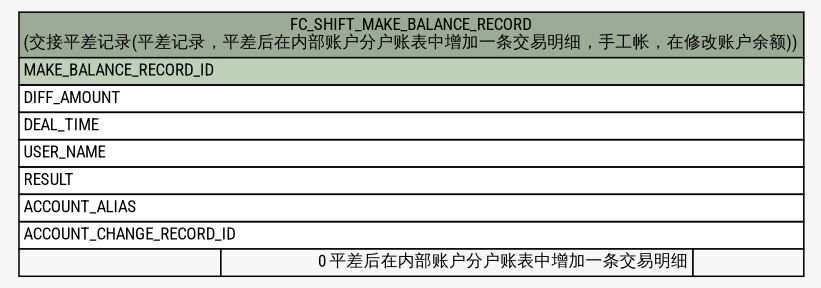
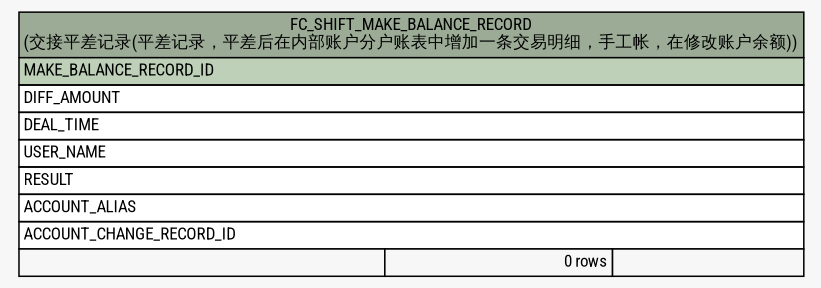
node "FC_SHIFT_MAKE_BALANCE_RECORD": text "0 平差后在内部账户分户账表中增加一条交易明细" -> "0 rows"
